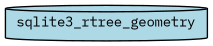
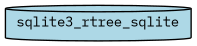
node "sqlite3_rtree_geometry": label "sqlite3_rtree_geometry" -> "sqlite3_rtree_sqlite"
